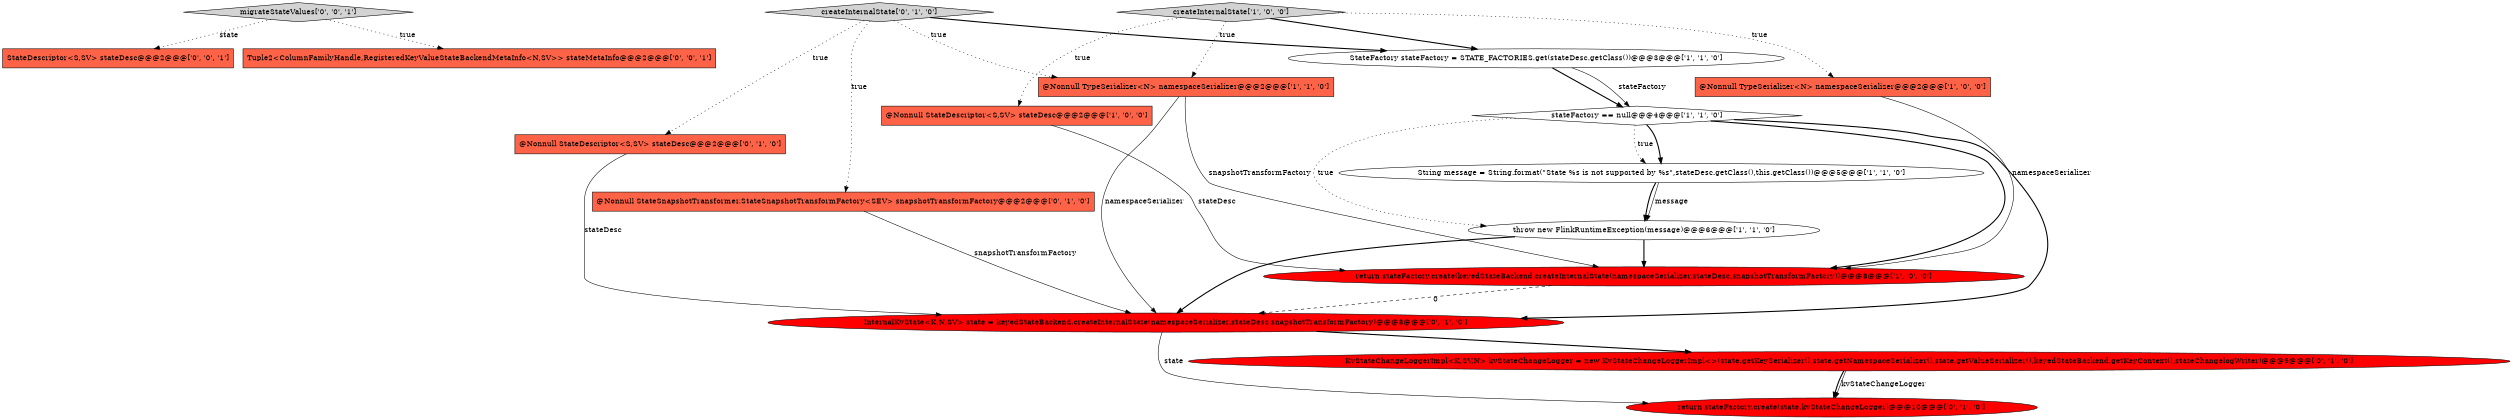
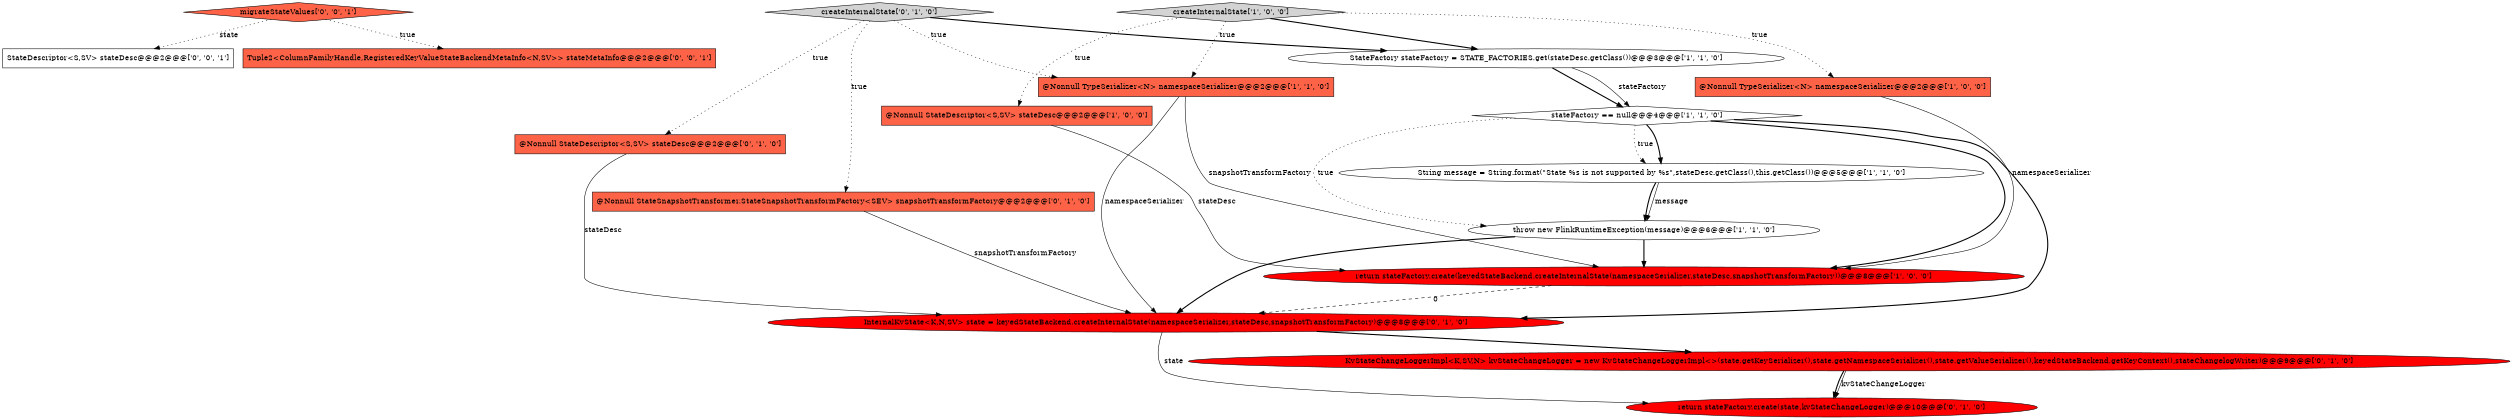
node "migrateStateValues['0', '0', '1']": fillcolor lightgray -> tomato
node "StateDescriptor<S,SV> stateDesc@@@2@@@['0', '0', '1']": fillcolor tomato -> white
